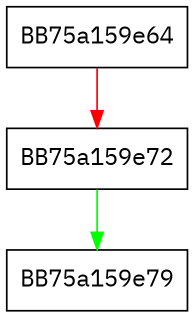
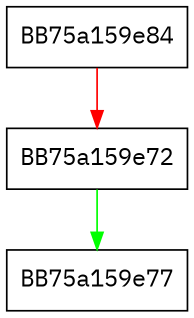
node "BB75a159e64": label "BB75a159e64" -> "BB75a159e84"
node "BB75a159e79": label "BB75a159e79" -> "BB75a159e77"
